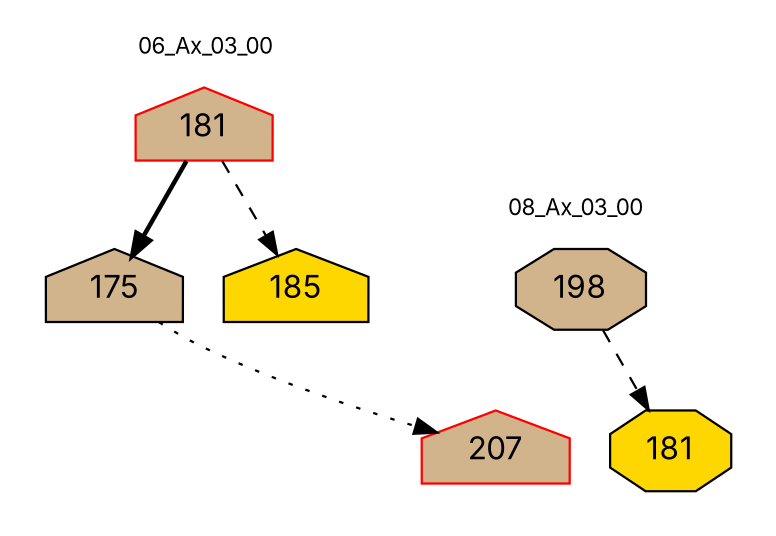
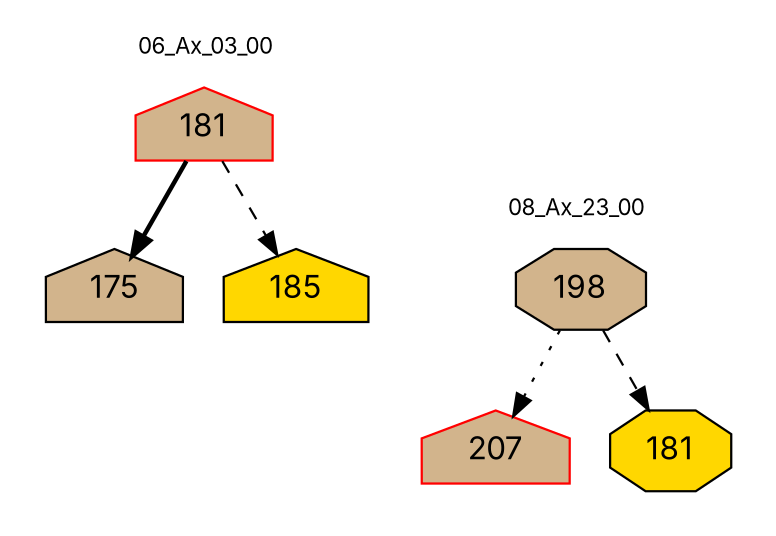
cluster "08_Ax_03_00": label "08_Ax_03_00" -> "08_Ax_23_00"
edge "175" -> "207": now "198" -> "207"
